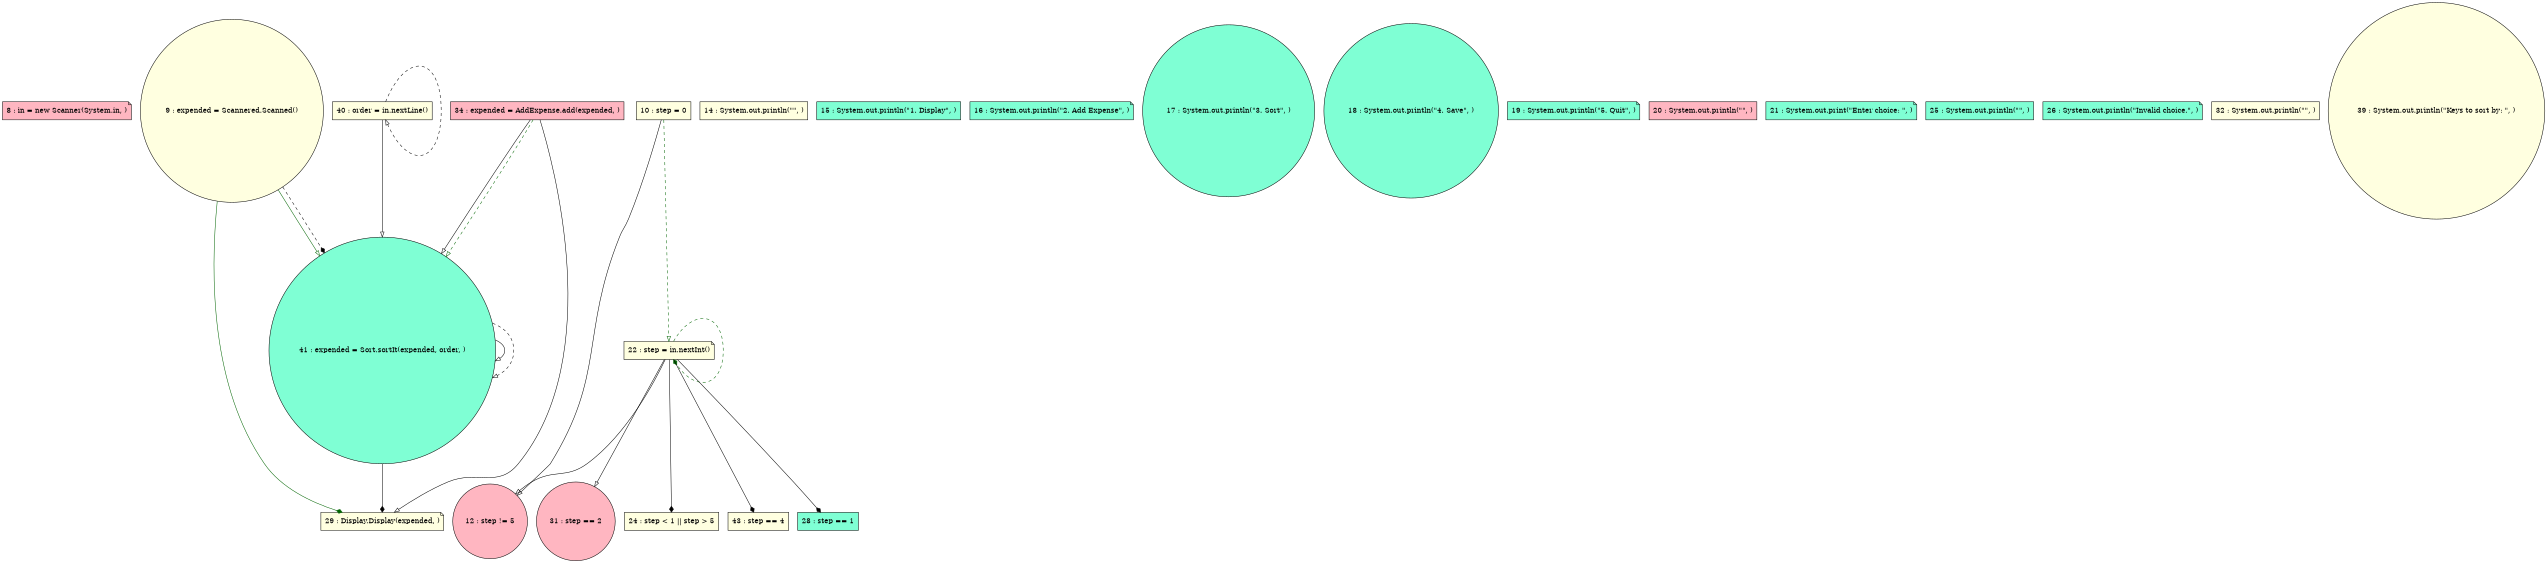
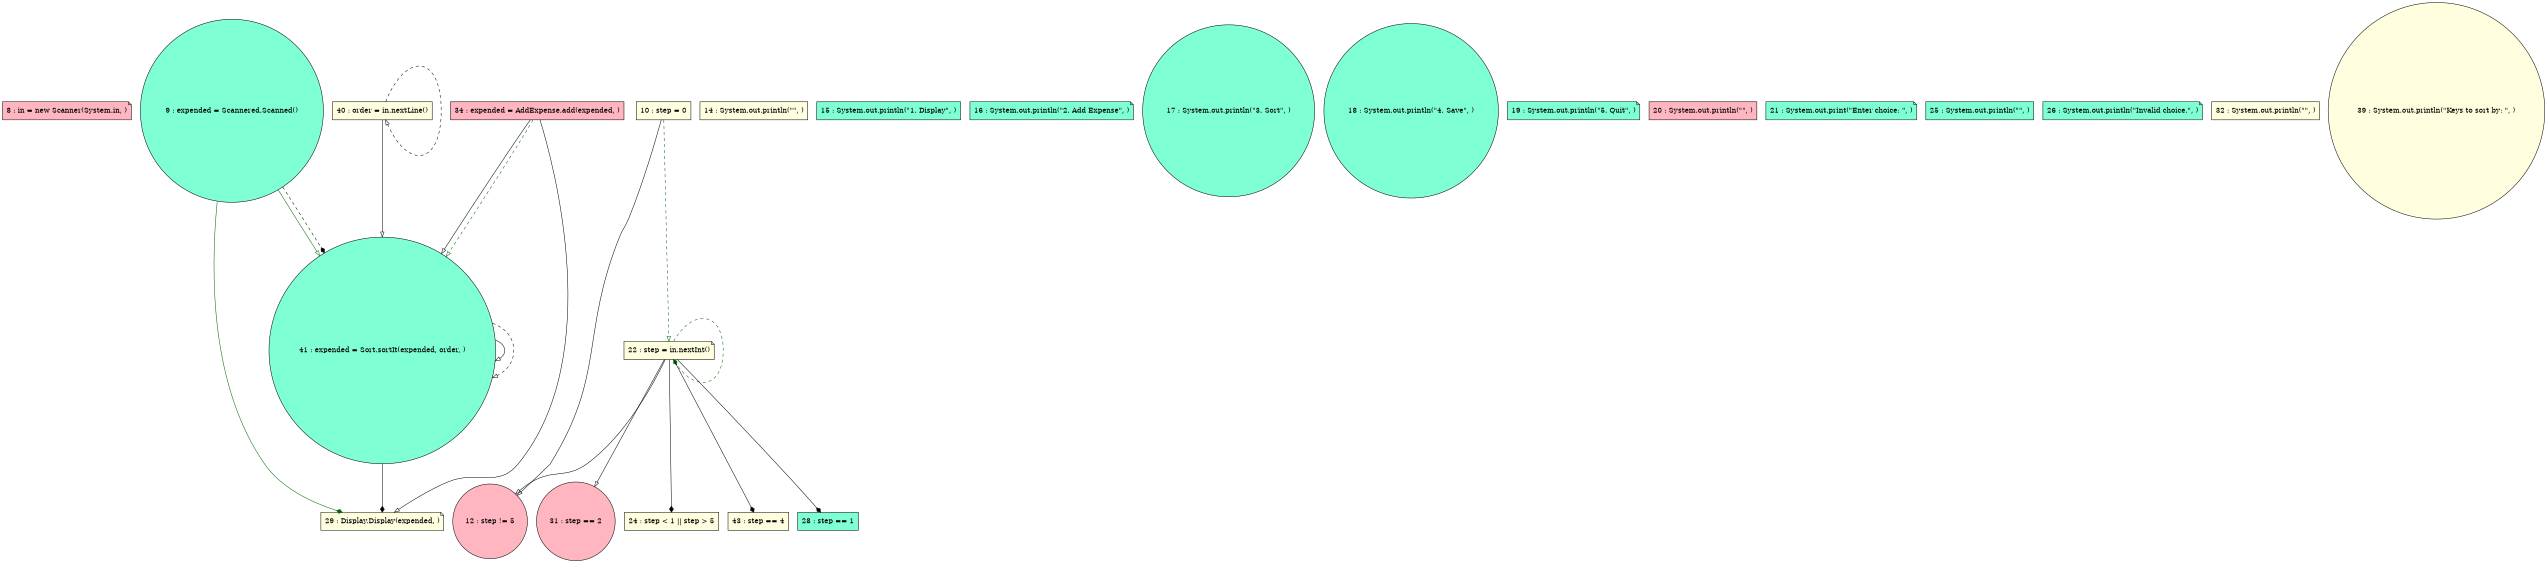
node "9 : expended = Scannered.Scanned()": fillcolor lightyellow -> aquamarine
